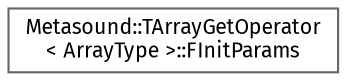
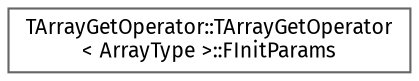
node "Metasound::TArrayGetOperator < ArrayType >::FInitParams": label "Metasound::TArrayGetOperator < ArrayType >::FInitParams" -> "TArrayGetOperator::TArrayGetOperator < ArrayType >::FInitParams"
